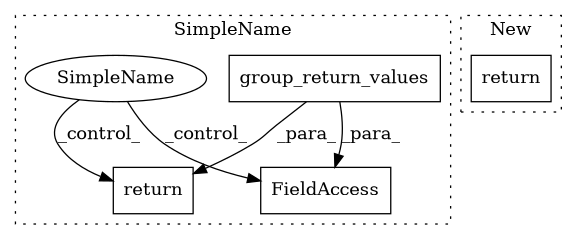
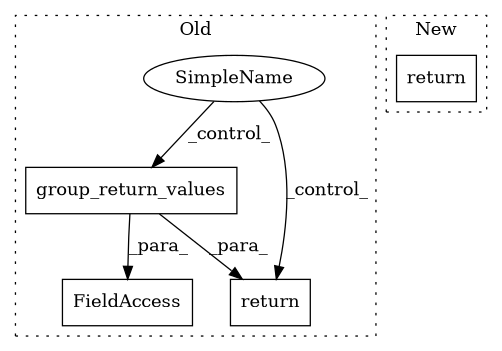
cluster "SimpleName": label "SimpleName" -> "Old"
edge "SimpleName" -> "FieldAccess": now "SimpleName" -> "group_return_values"
